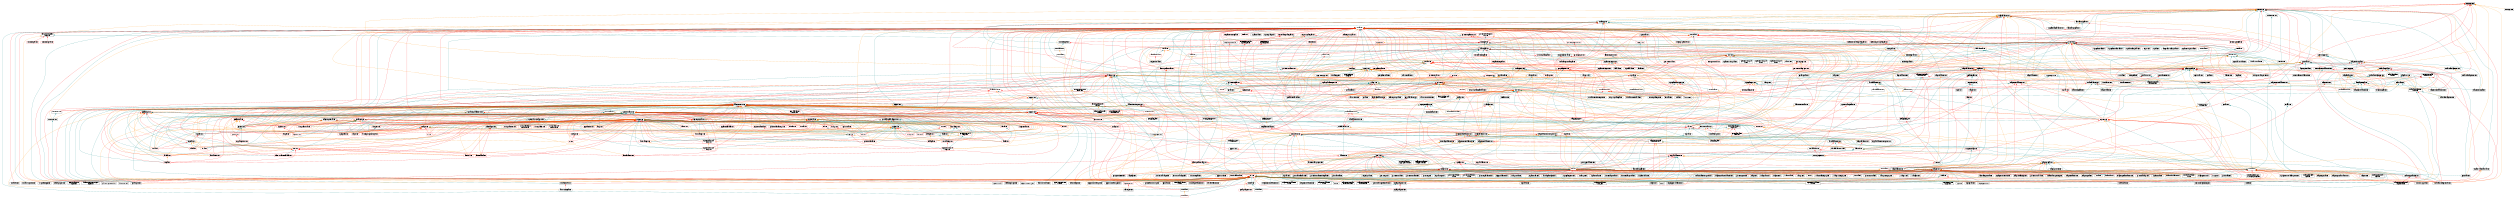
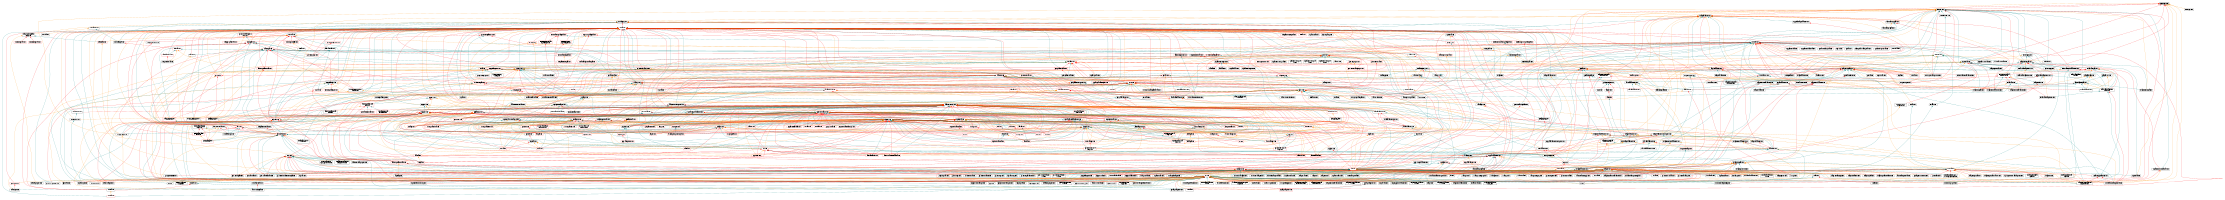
edge "promise_lco.hpp" -> "promise_base.hpp": reversed
node "broadcast.traits": label "broadcast.traits" -> "broadcast.hpp"
node "runtime_support_colocating.cpp": label "runtime_support_colocating.cpp" -> "runtime_support_stubs.cpp"
node "arithmetics_counter.hpp": added
node "remove_copy.hpp": label "remove_copy.hpp" -> "array_copy.hpp"
node "shared_when_scheduler.hpp": label "shared_when_scheduler.hpp" -> "shared_priority_scheduler.hpp"
